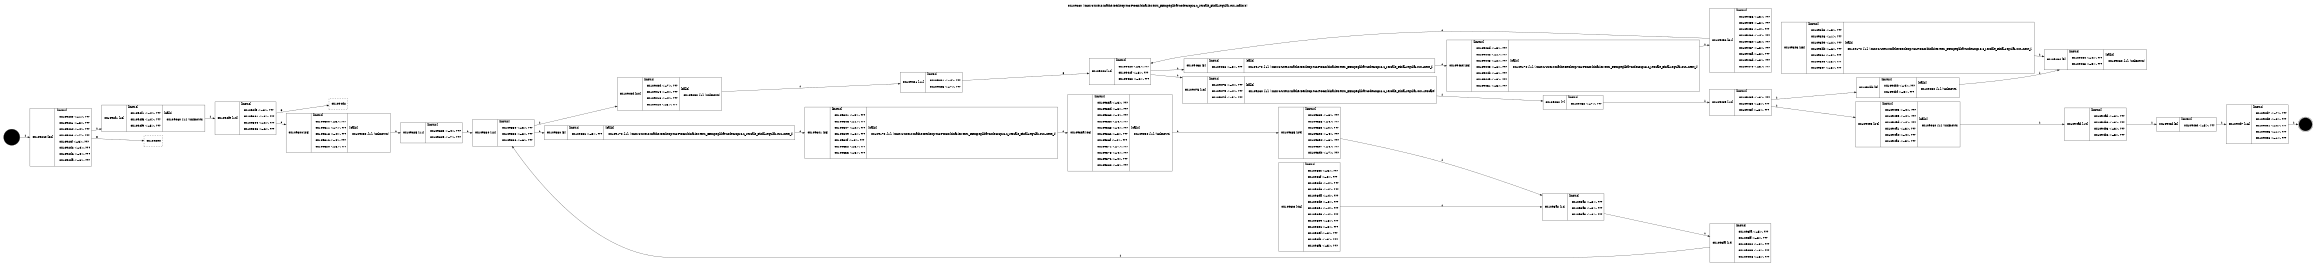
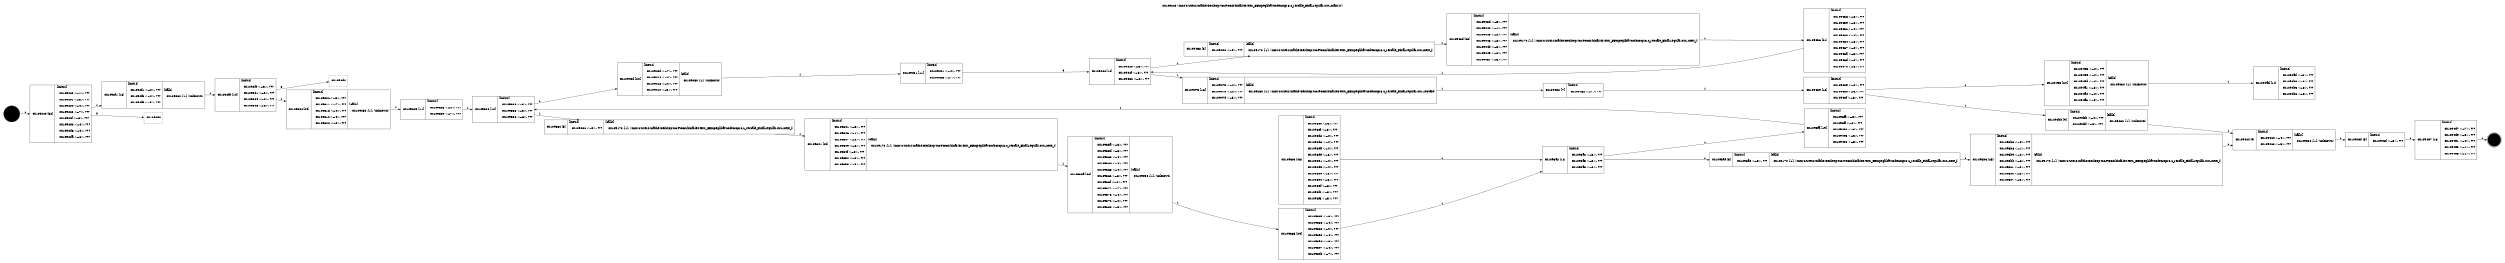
edge "0x1094ad [14]" -> "0x1094cd [5]": now "0x1094c4 [9]" -> "0x1094cd [5]"
edge "0x10930c [25]" -> "0x109325 [11]": label " 1" -> " 7"
node "0x1093ae [5]": added
